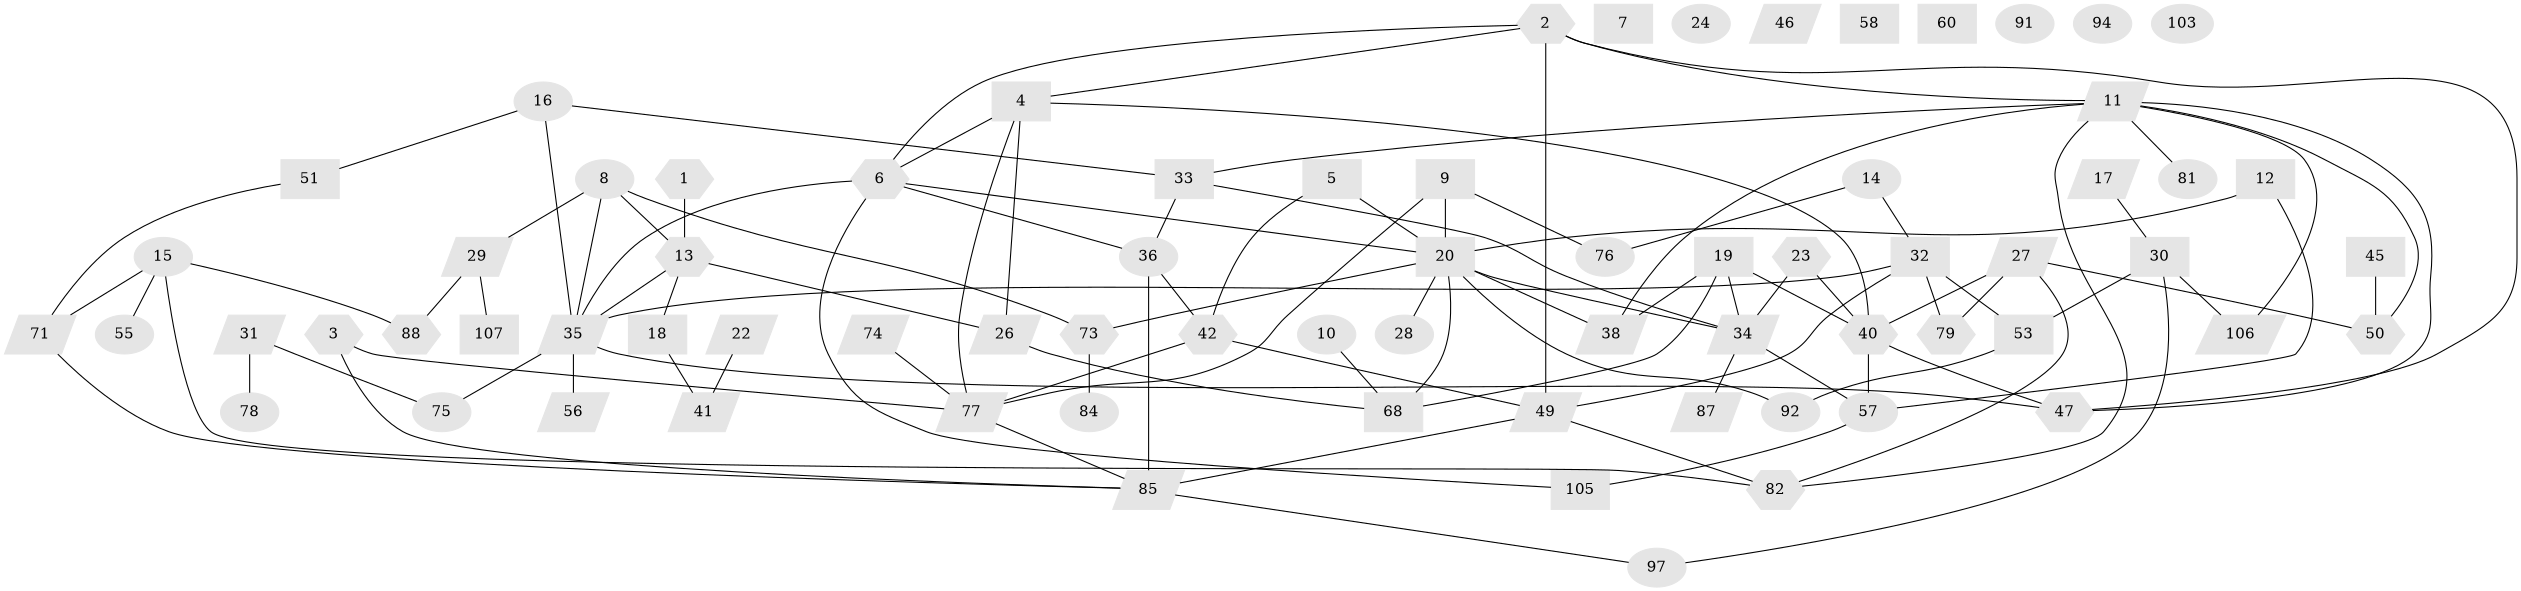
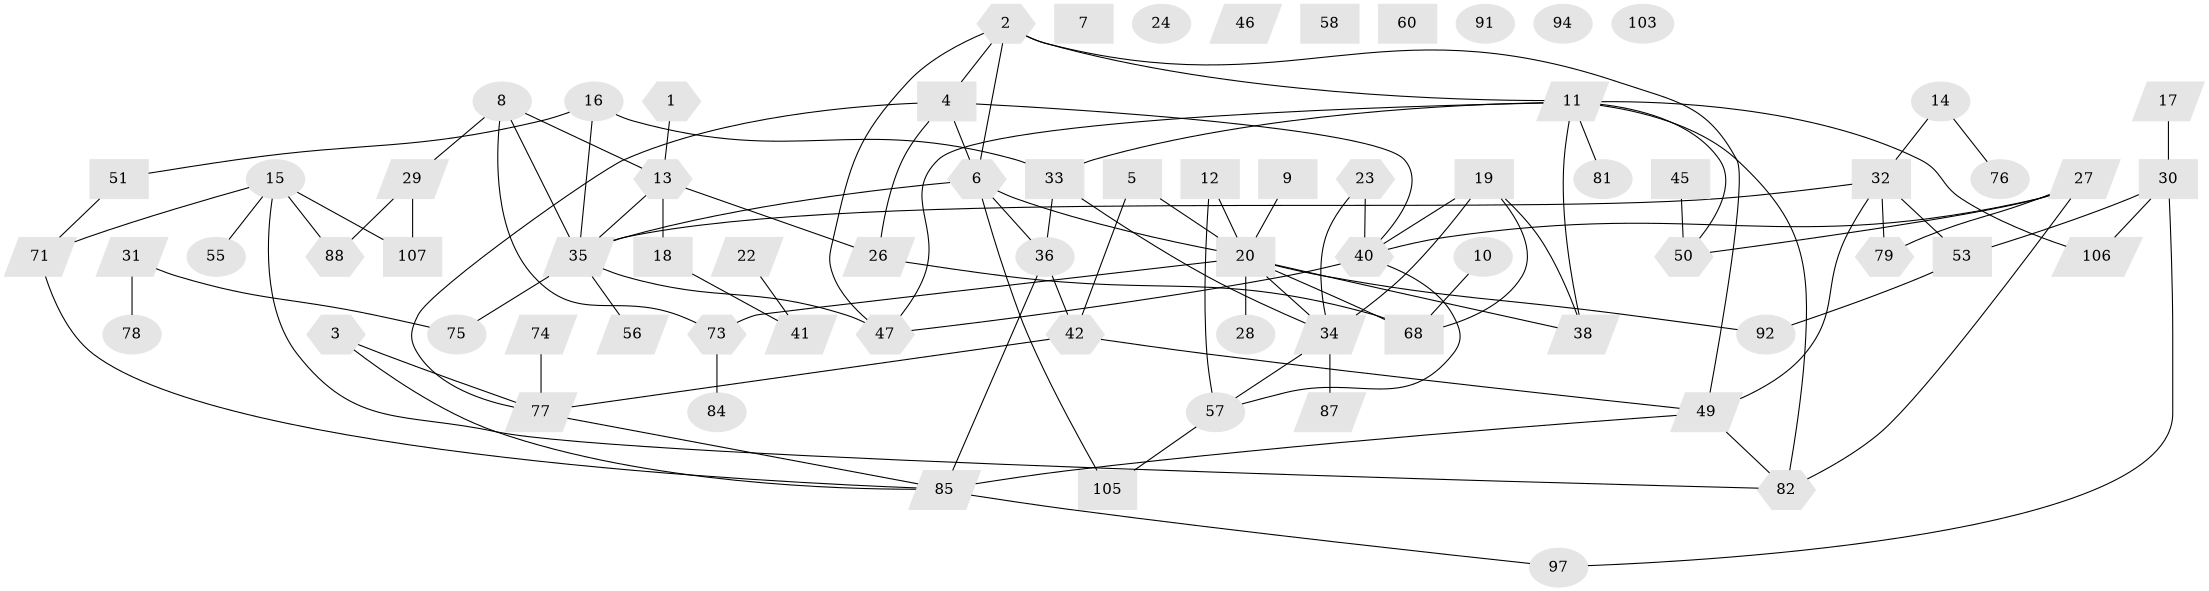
edge "15" -- "107": added
edge "9" -- "76": removed
edge "9" -- "77": removed
